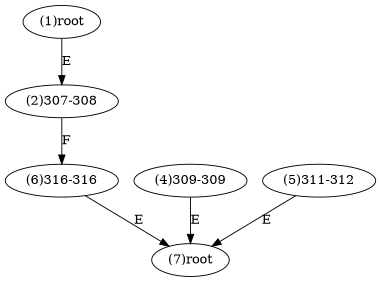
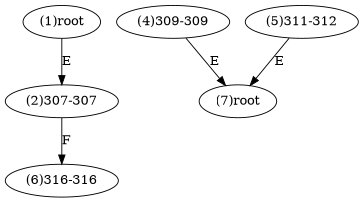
node "(2)307-308": label "(2)307-308" -> "(2)307-307"
edge "(6)316-316" -> "(7)root": removed, label "E"
